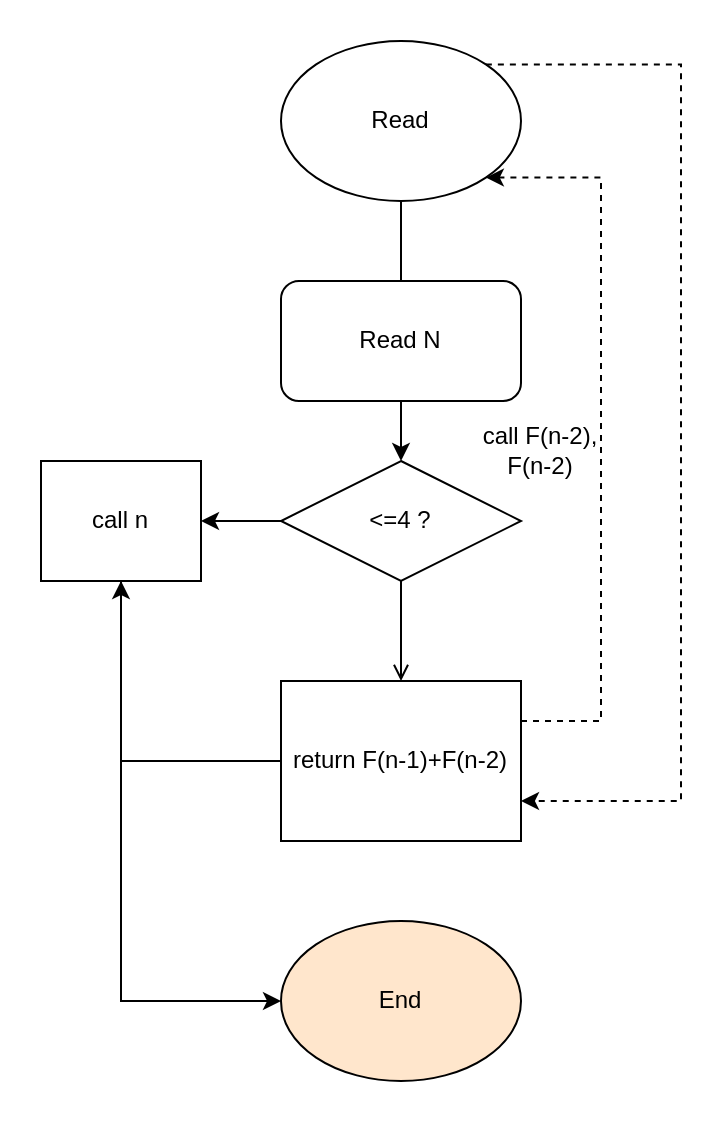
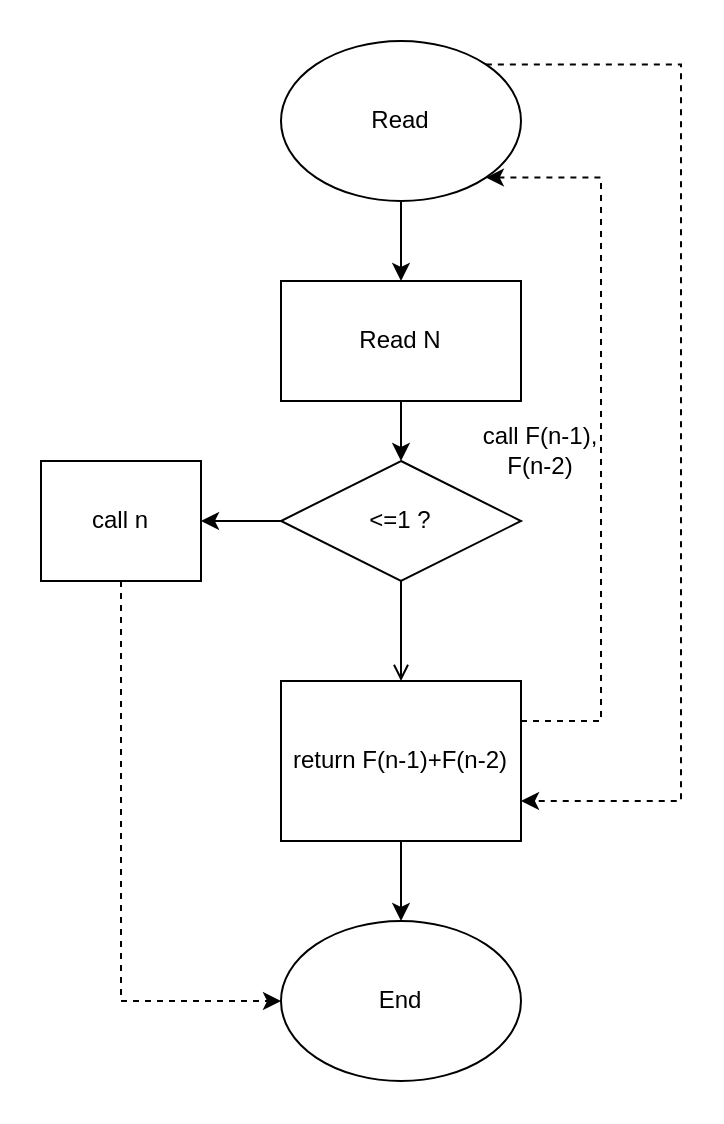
edge "Read" -- "Read N": arrowhead none -> classic
node "Read N": shape rounded rectangle -> rectangle
node "call F(n-2), F(n-2)": label "call F(n-2), F(n-2)" -> "call F(n-1), F(n-2)"
node "<=4 ?": label "<=4 ?" -> "<=1 ?"
edge "return F(n-1)+F(n-2)" -> "call n": now "return F(n-1)+F(n-2)" -> "End"
edge "call n" -> "End": style solid -> dashed
node "End": fillcolor #ffe6cc -> #ffffff
